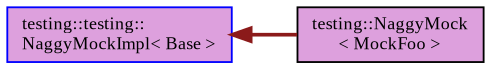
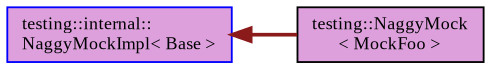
node "testing::testing:: NaggyMockImpl< Base >": label "testing::testing:: NaggyMockImpl< Base >" -> "testing::internal:: NaggyMockImpl< Base >"
